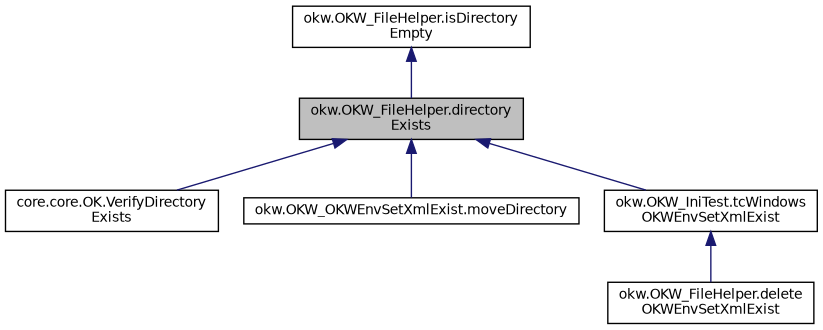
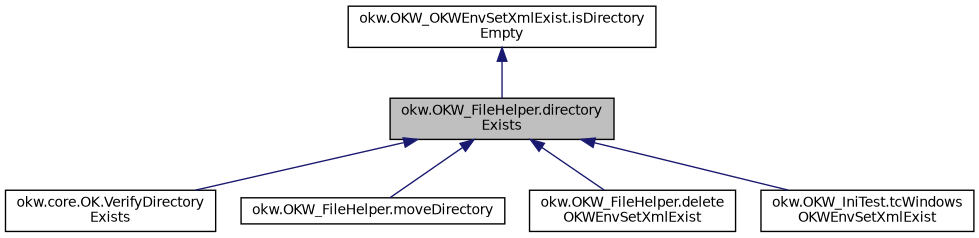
node "okw.OKW_FileHelper.isDirectory Empty": label "okw.OKW_FileHelper.isDirectory Empty" -> "okw.OKW_OKWEnvSetXmlExist.isDirectory Empty"
node "core.core.OK.VerifyDirectory Exists": label "core.core.OK.VerifyDirectory Exists" -> "okw.core.OK.VerifyDirectory Exists"
node "okw.OKW_OKWEnvSetXmlExist.moveDirectory": label "okw.OKW_OKWEnvSetXmlExist.moveDirectory" -> "okw.OKW_FileHelper.moveDirectory"
edge "okw.OKW_FileHelper.delete OKWEnvSetXmlExist" -> "okw.OKW_IniTest.tcWindows OKWEnvSetXmlExist": now "okw.OKW_FileHelper.delete OKWEnvSetXmlExist" -> "okw.OKW_FileHelper.directory Exists"
